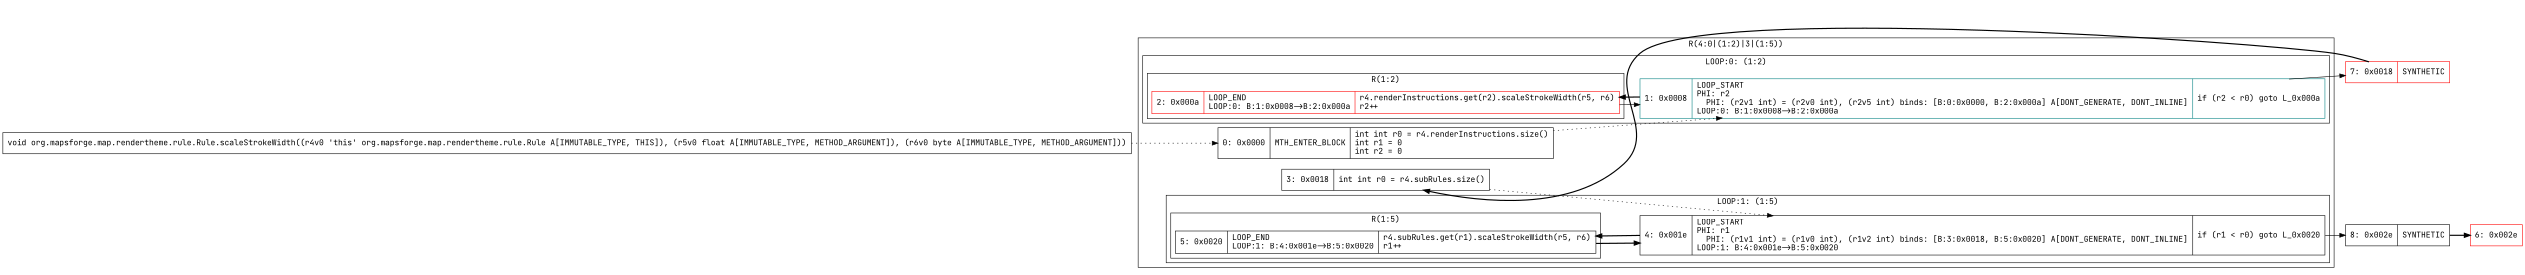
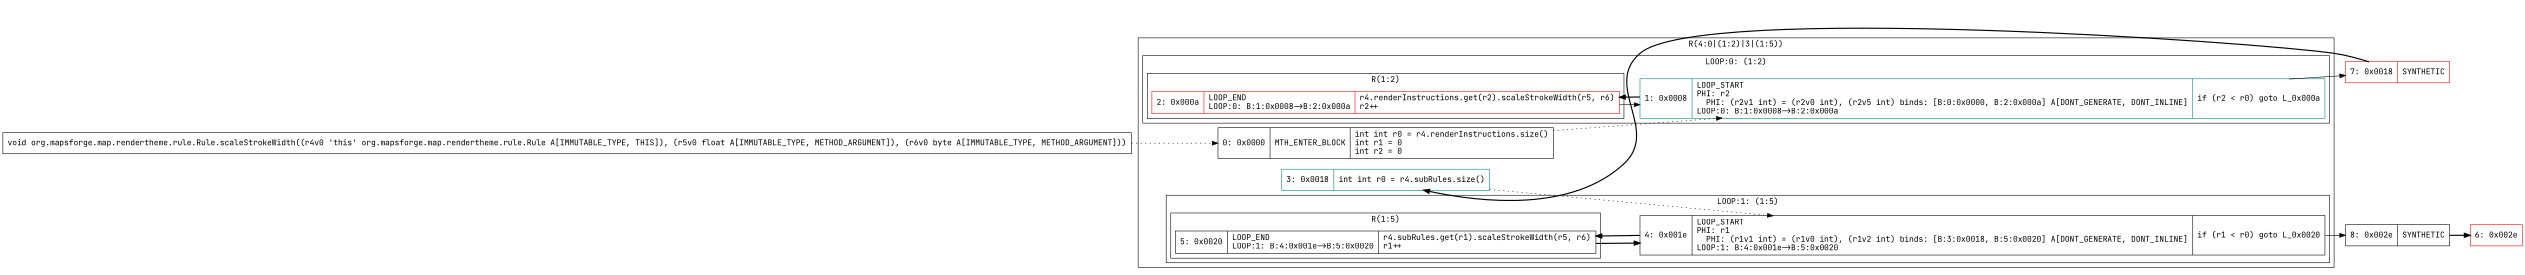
node "3: 0x0018": color black -> teal
